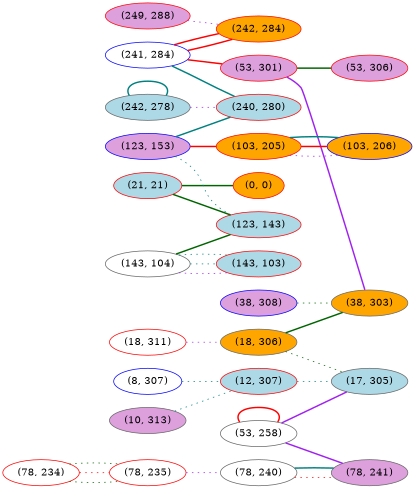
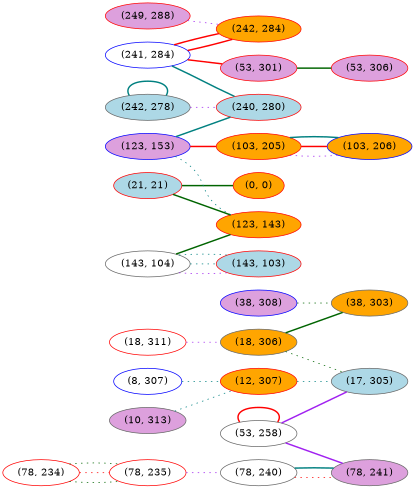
edge "(53, 301)" -- "(38, 303)": removed
node "(123, 143)": fillcolor lightblue -> orange
node "(12, 307)": fillcolor lightblue -> orange
